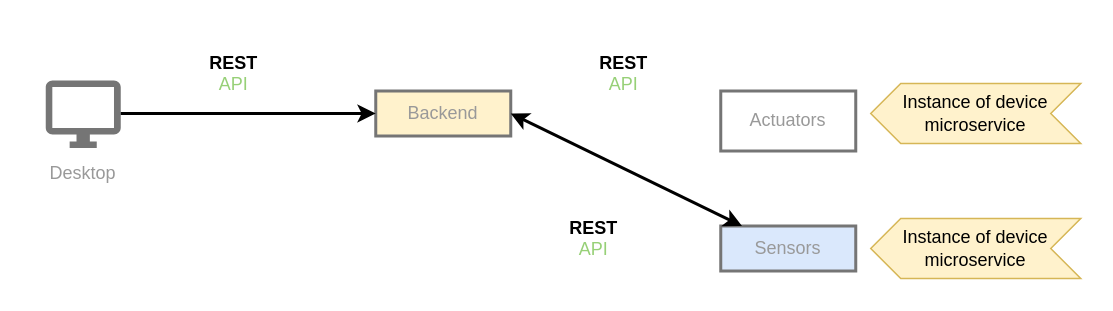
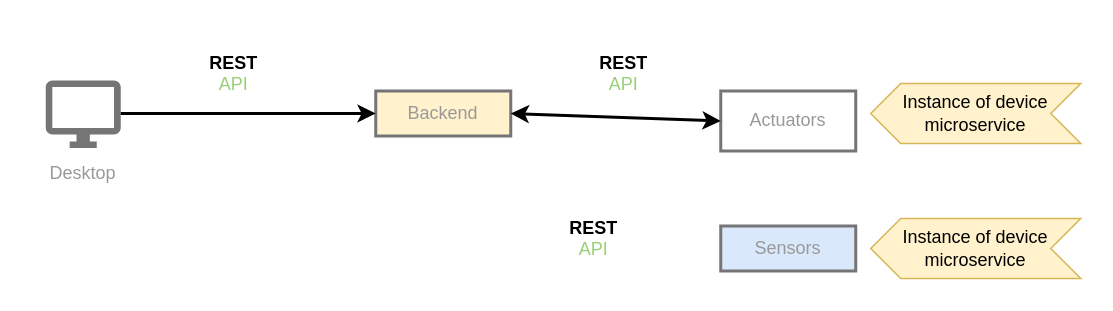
edge "Backend" -- "Sensors": now "Backend" -- "Actuators"
